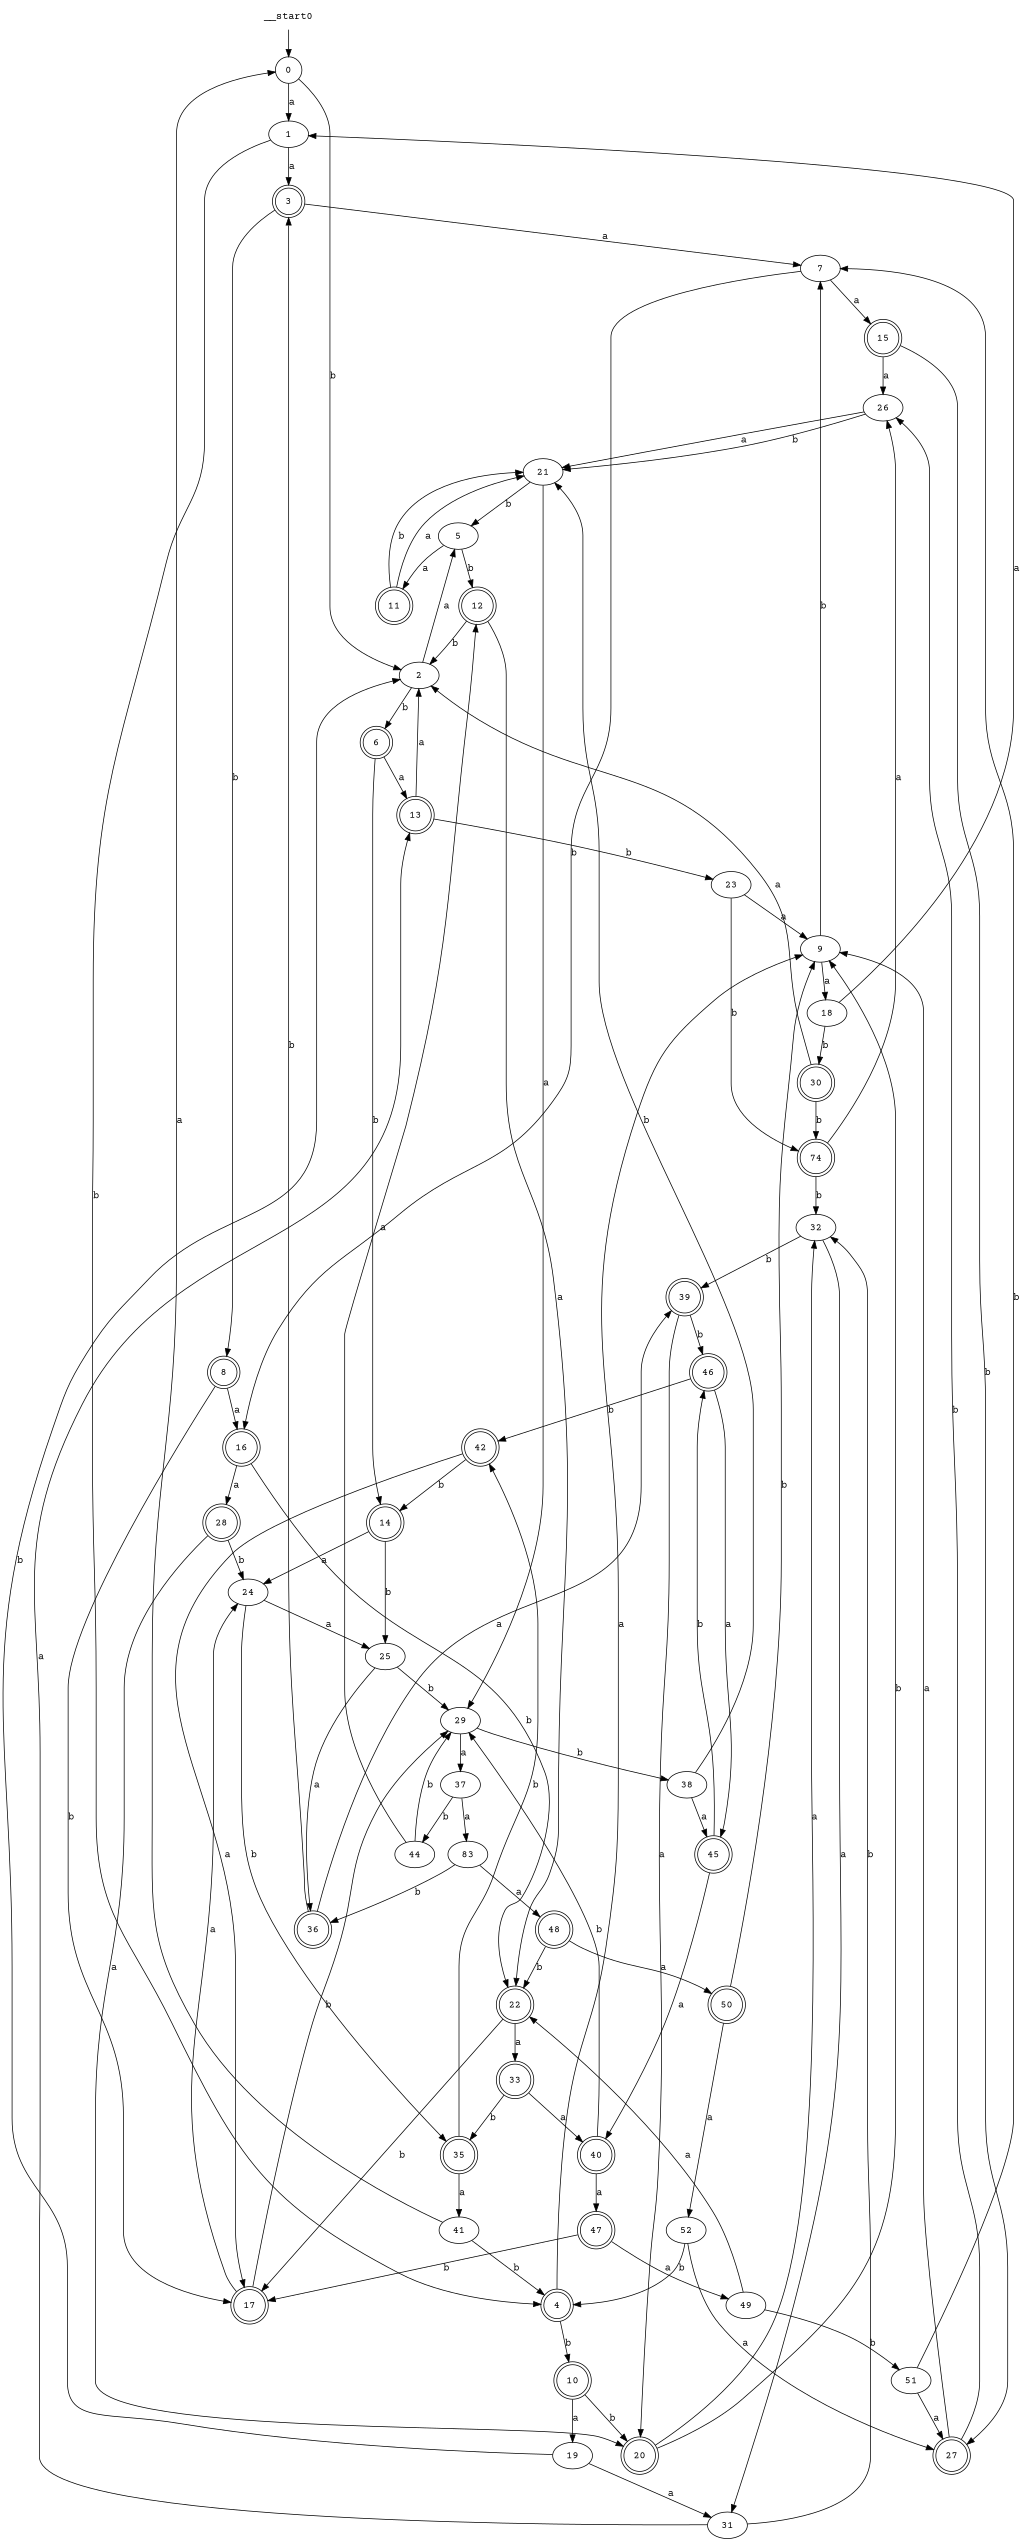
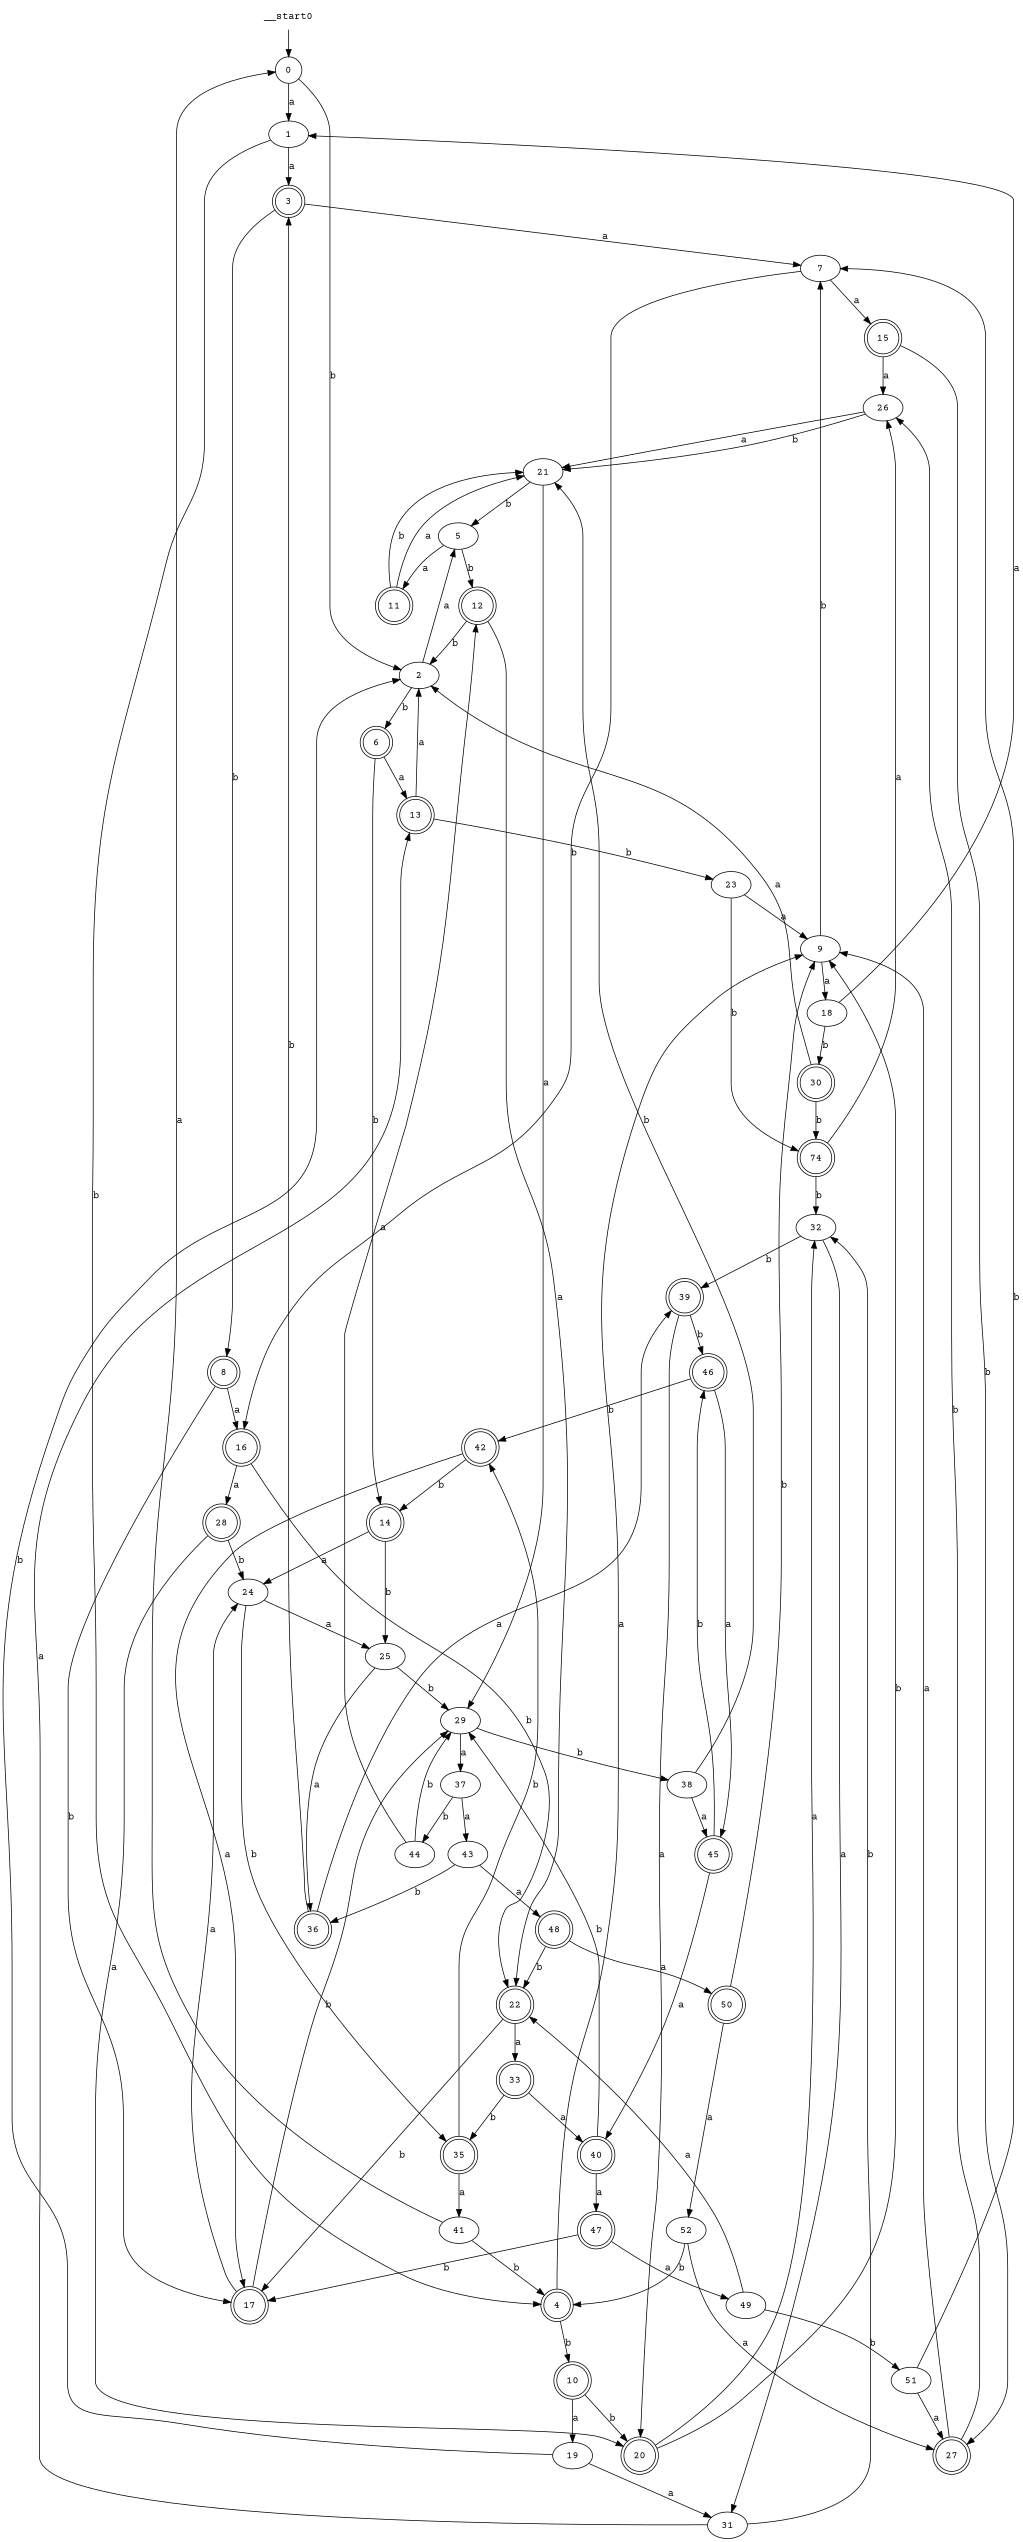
node "83": label "83" -> "43"
